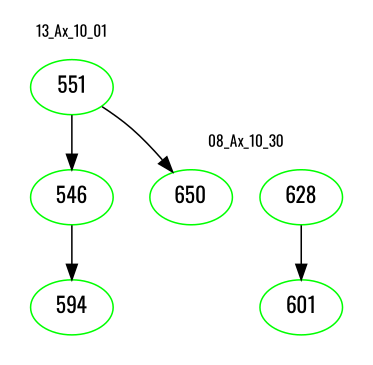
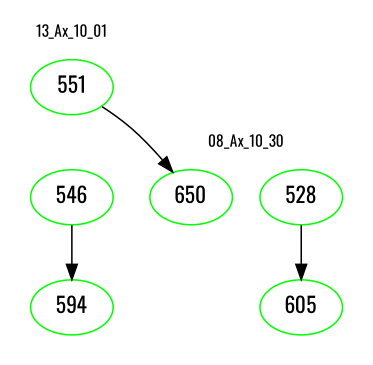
edge "551" -> "546": removed
node "628": label "628" -> "528"
node "601": label "601" -> "605"
